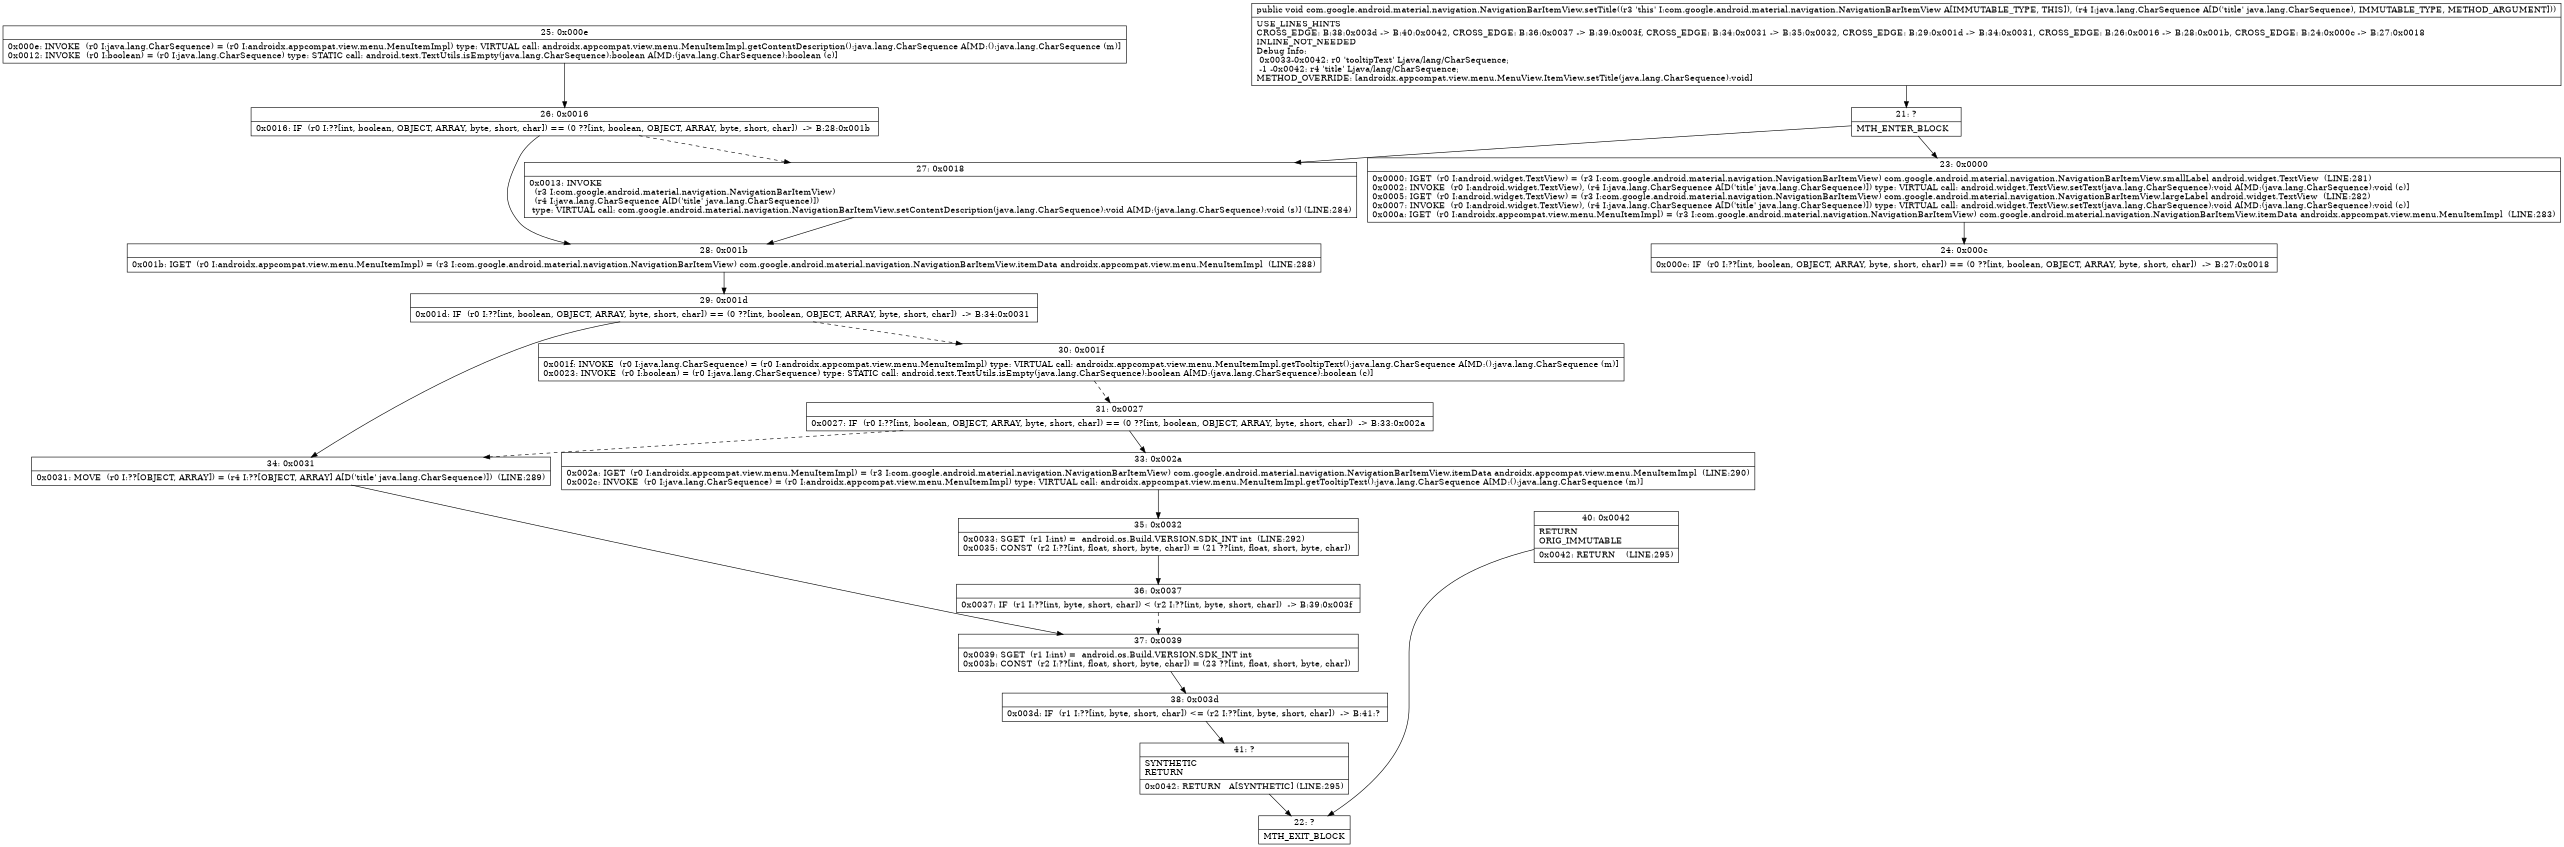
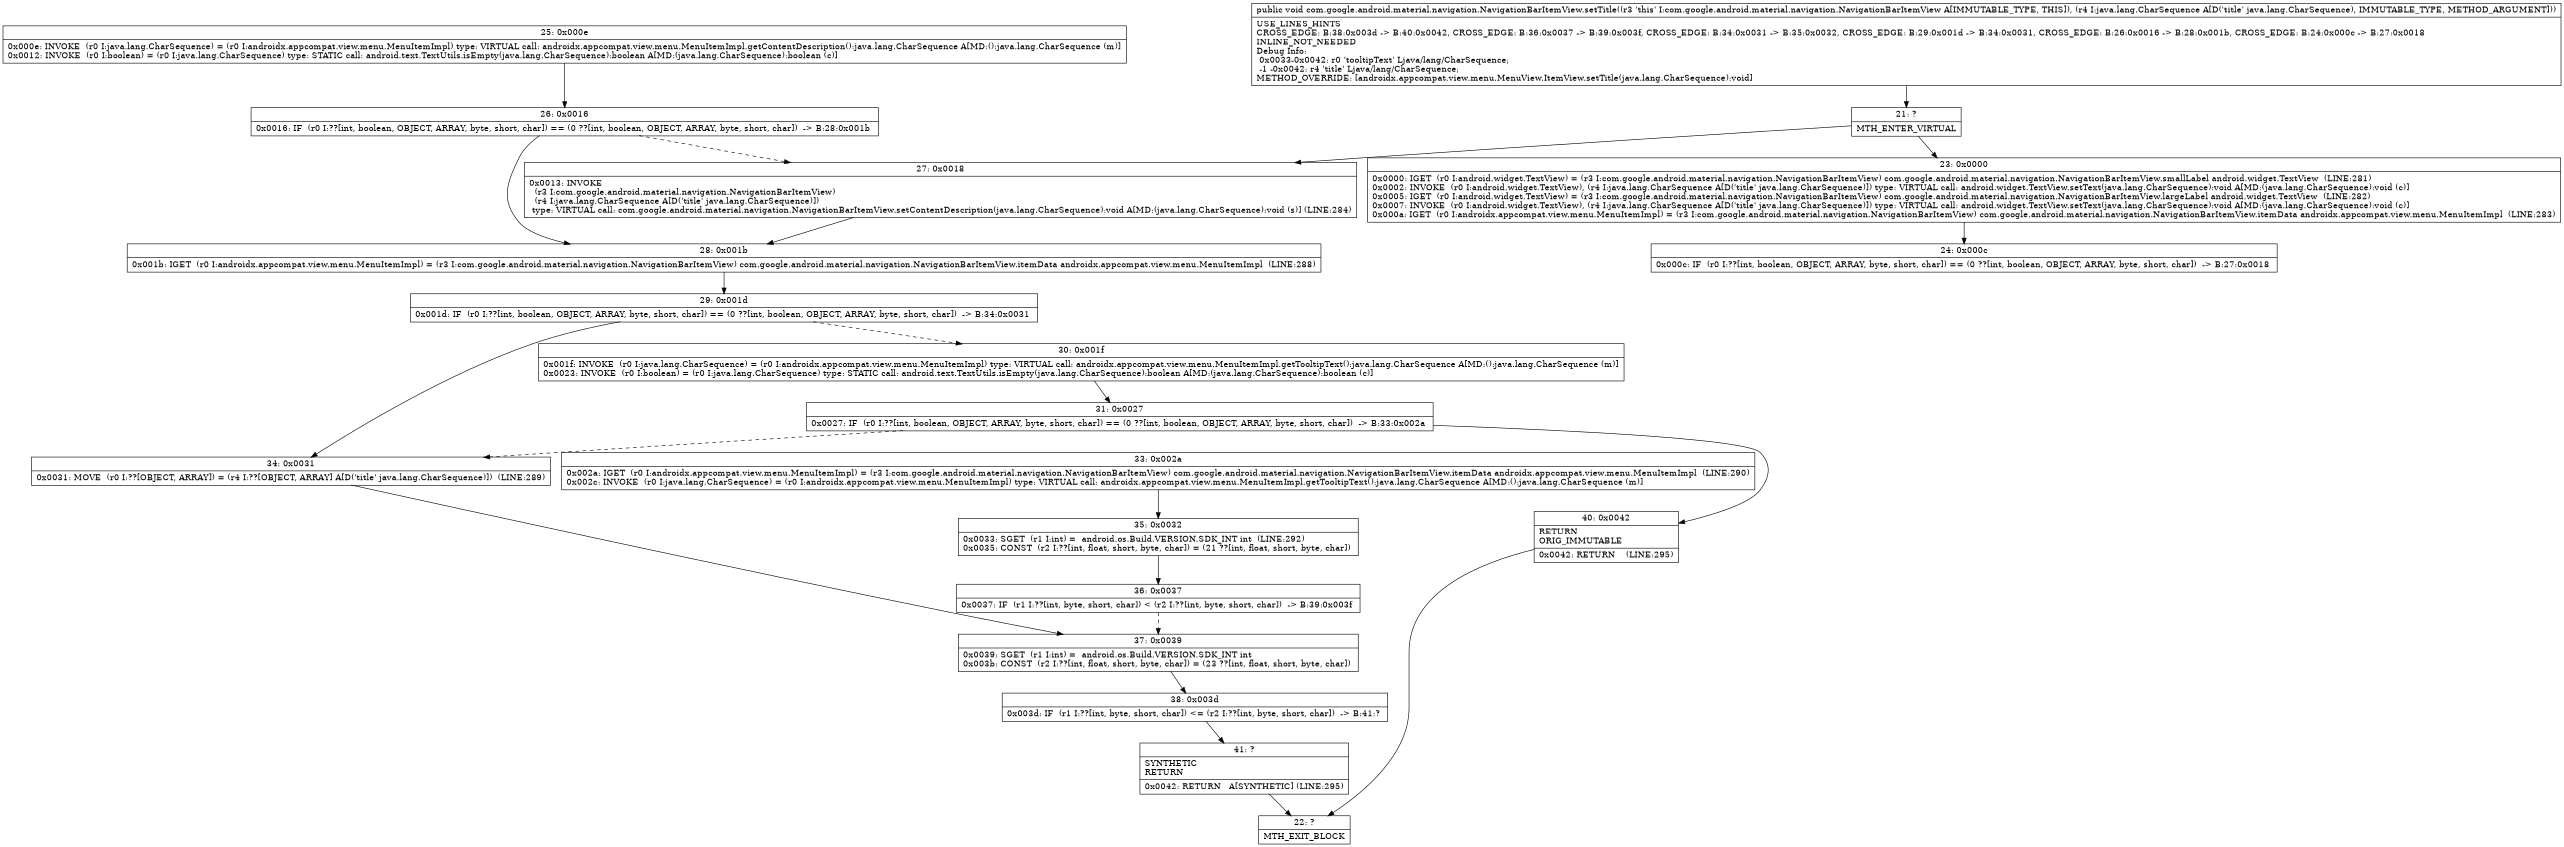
node "21: ?": text "MTH_ENTER_BLOCK" -> "MTH_ENTER_VIRTUAL"
edge "30: 0x001f" -> "31: 0x0027": style dashed -> solid
edge "31: 0x0027" -> "33: 0x002a": now "31: 0x0027" -> "40: 0x0042"
